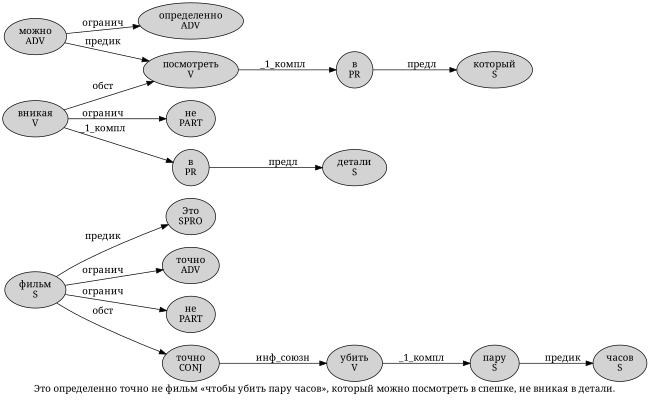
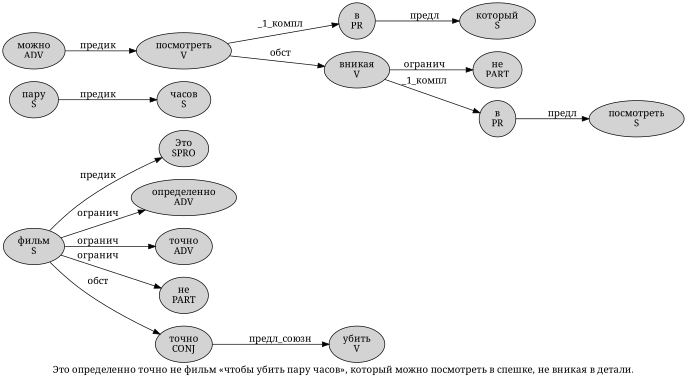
edge "можно ADV" -> "определенно ADV": now "фильм S" -> "определенно ADV"
edge "вникая V" -> "посмотреть V": reversed
node "детали S": label "детали S" -> "посмотреть S"
edge "точно CONJ" -> "убить V": label "инф_союзн" -> "предл_союзн"
edge "убить V" -> "пару S": removed, label "_1_компл"
